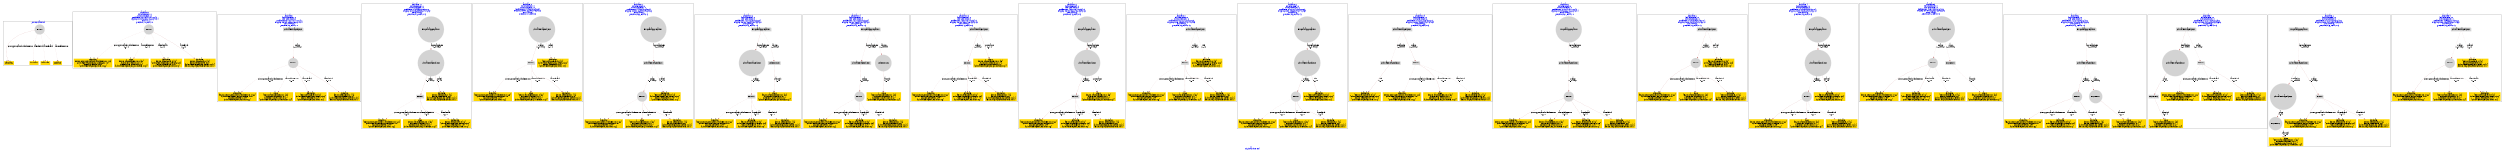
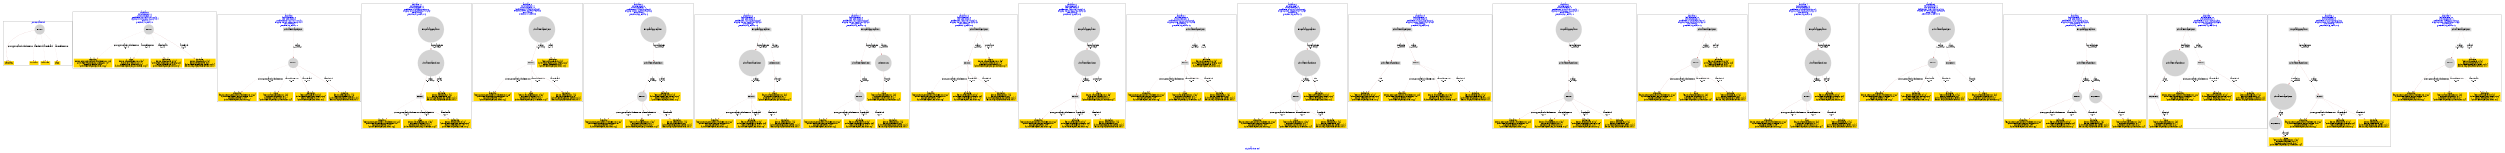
node "prefLabel": label "prefLabel" -> "name"
